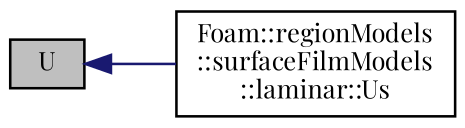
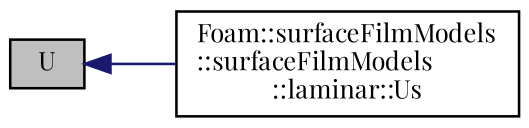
node "Foam::regionModels ::surfaceFilmModels ::laminar::Us": label "Foam::regionModels ::surfaceFilmModels ::laminar::Us" -> "Foam::surfaceFilmModels ::surfaceFilmModels ::laminar::Us"
